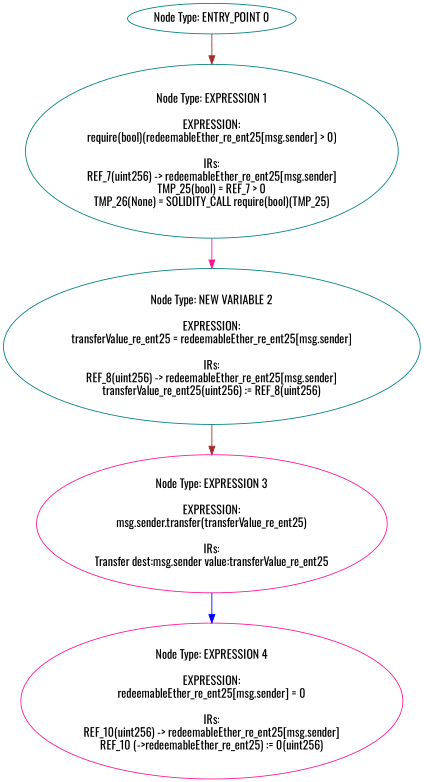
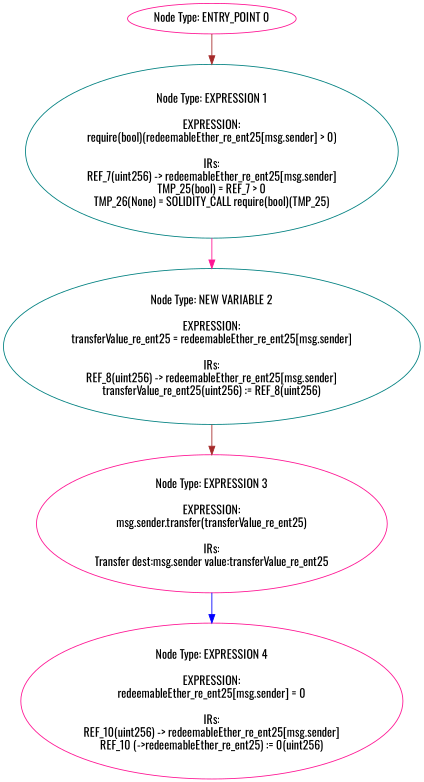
node "Node Type: ENTRY_POINT 0": color teal -> deeppink
